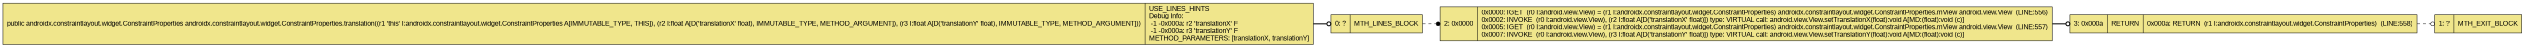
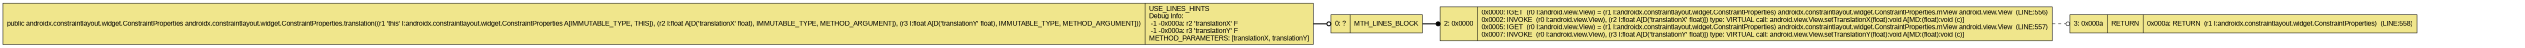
edge "0: ?" -> "2: 0x0000": style dashed -> bold
edge "2: 0x0000" -> "3: 0x000a": style bold -> dashed
node "1: ?": removed
